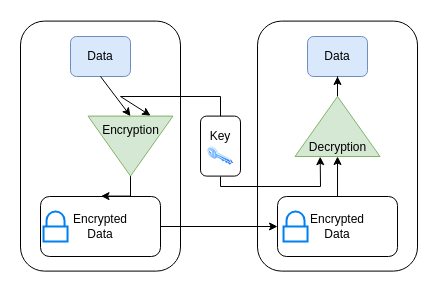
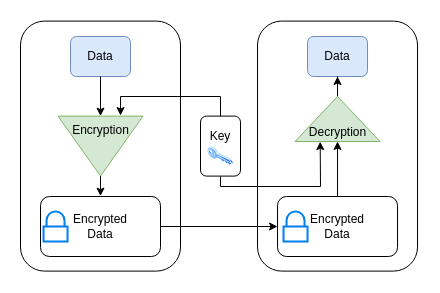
node "Decryption": size 85x60 -> 85x45
node "Encryption": moved (131, 146) -> (101, 146)
